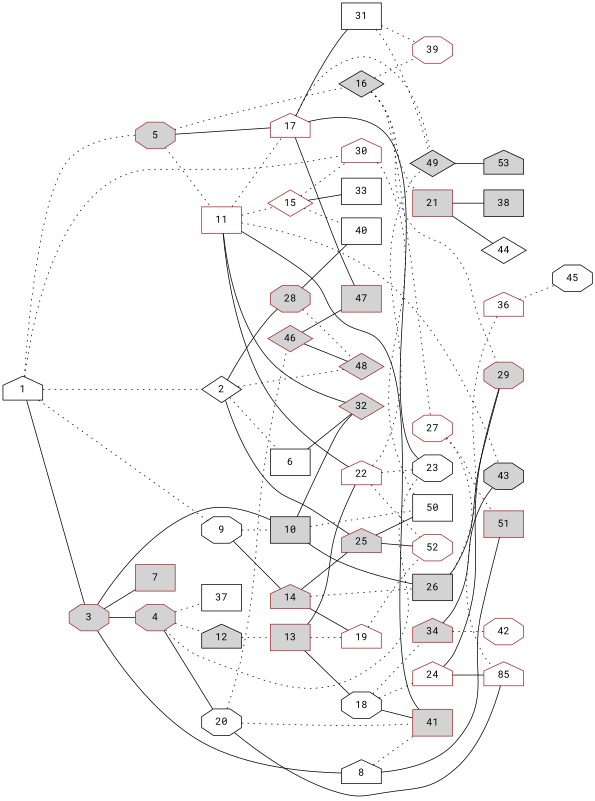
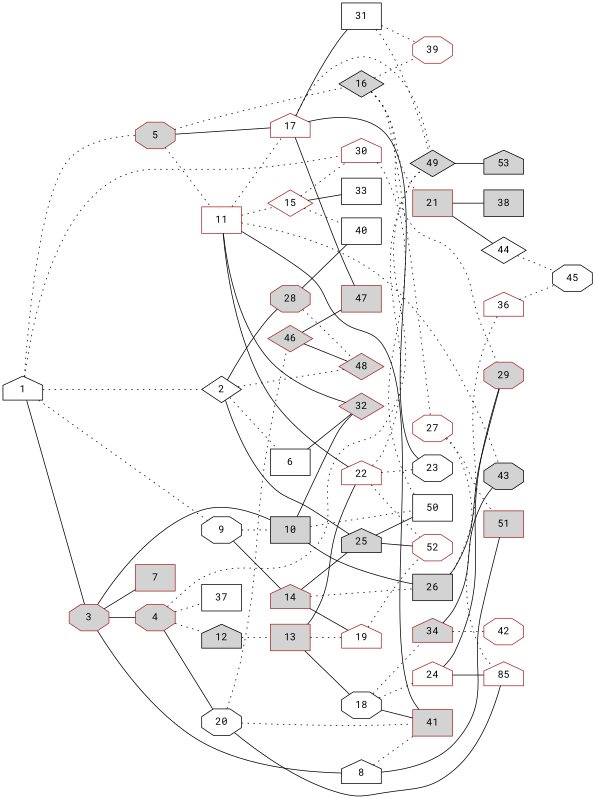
edge "44" -- "45": added
node "25": color brown -> black
edge "23" -- "4": now "49" -- "4"
